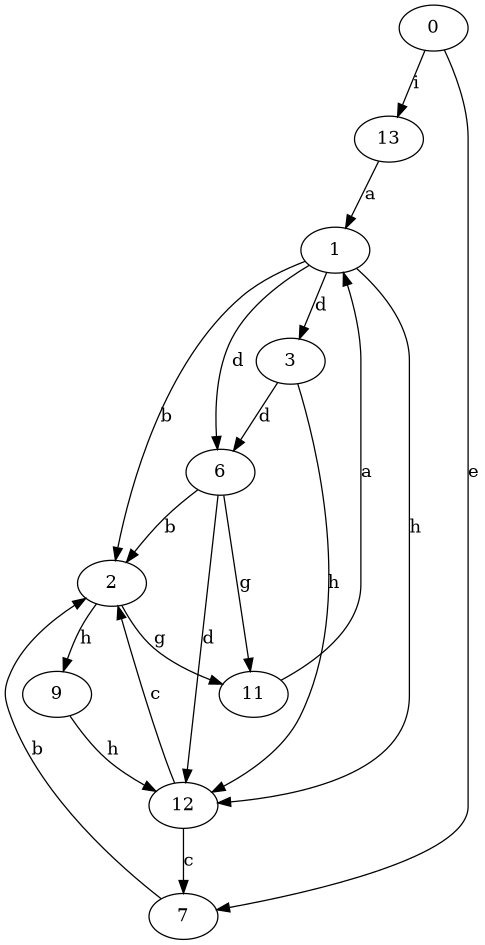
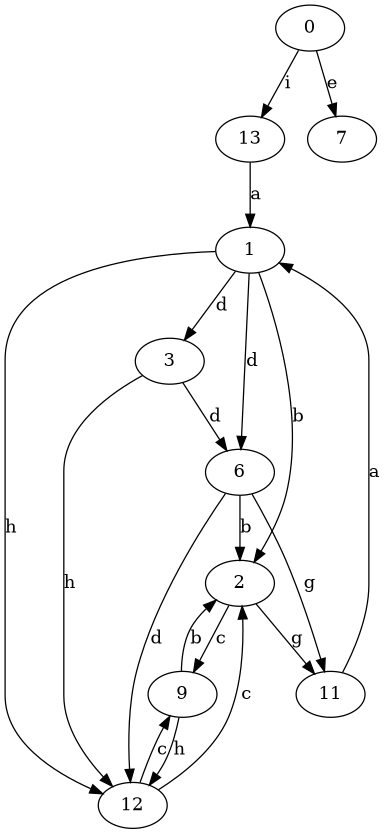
edge "2" -> "9": label "h" -> "c"
edge "7" -> "2": now "9" -> "2"
edge "12" -> "7": now "12" -> "9"
